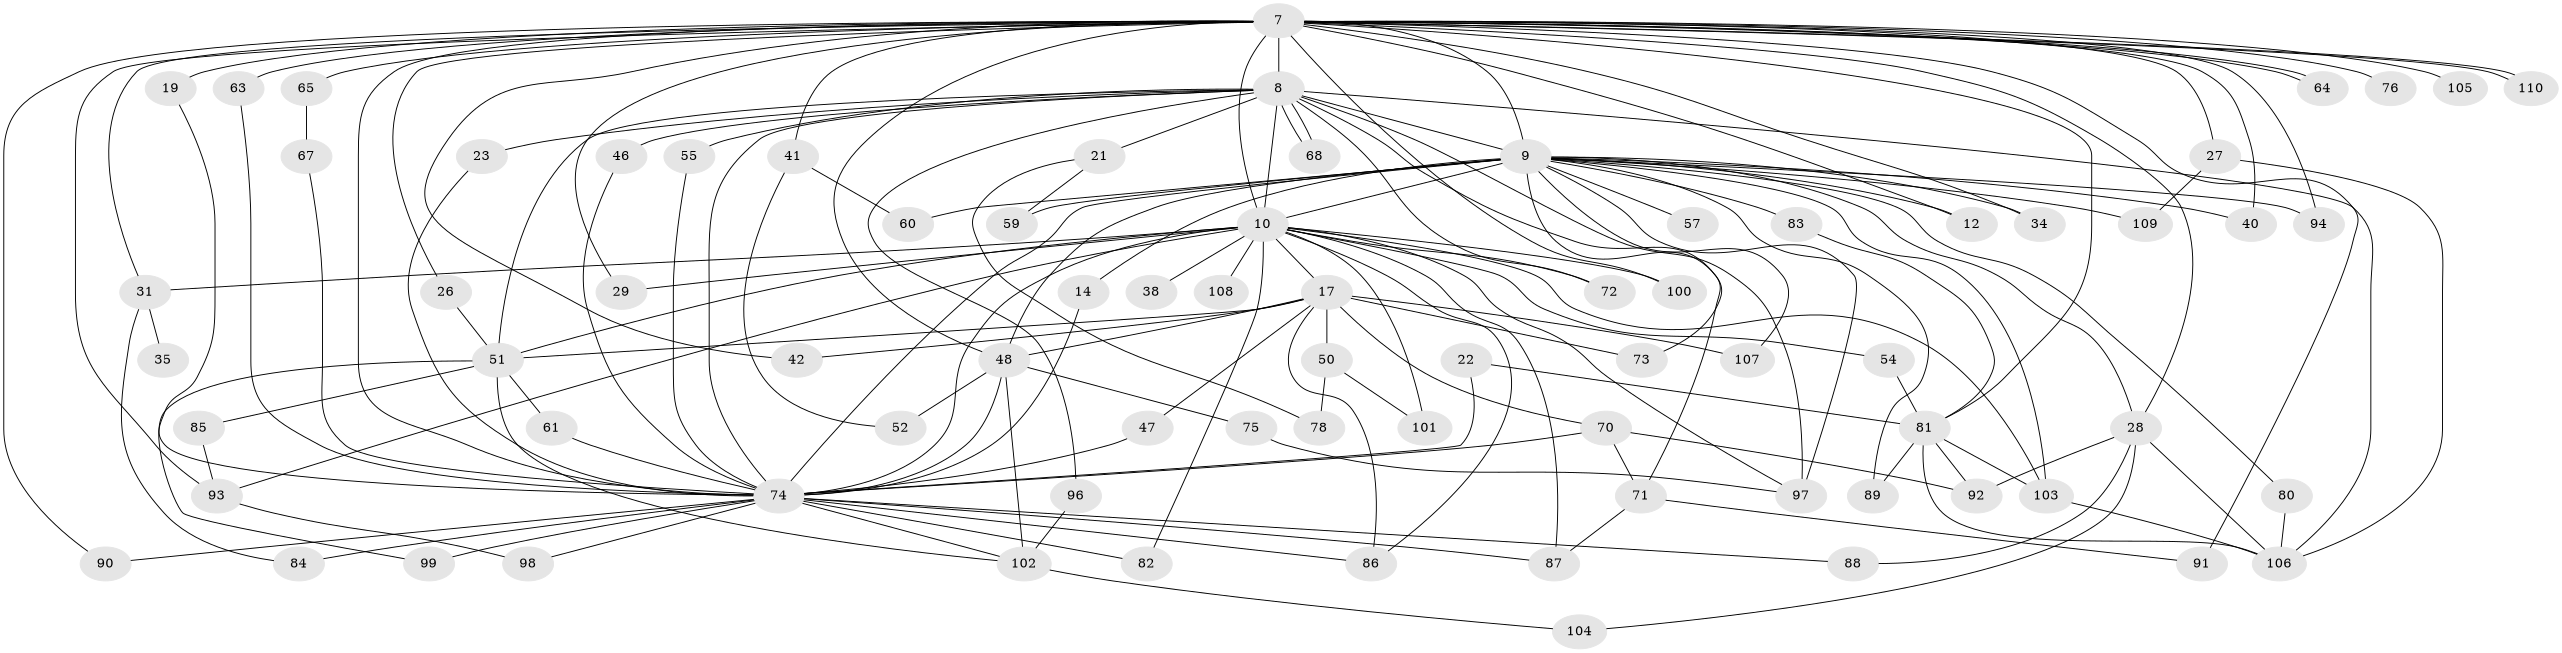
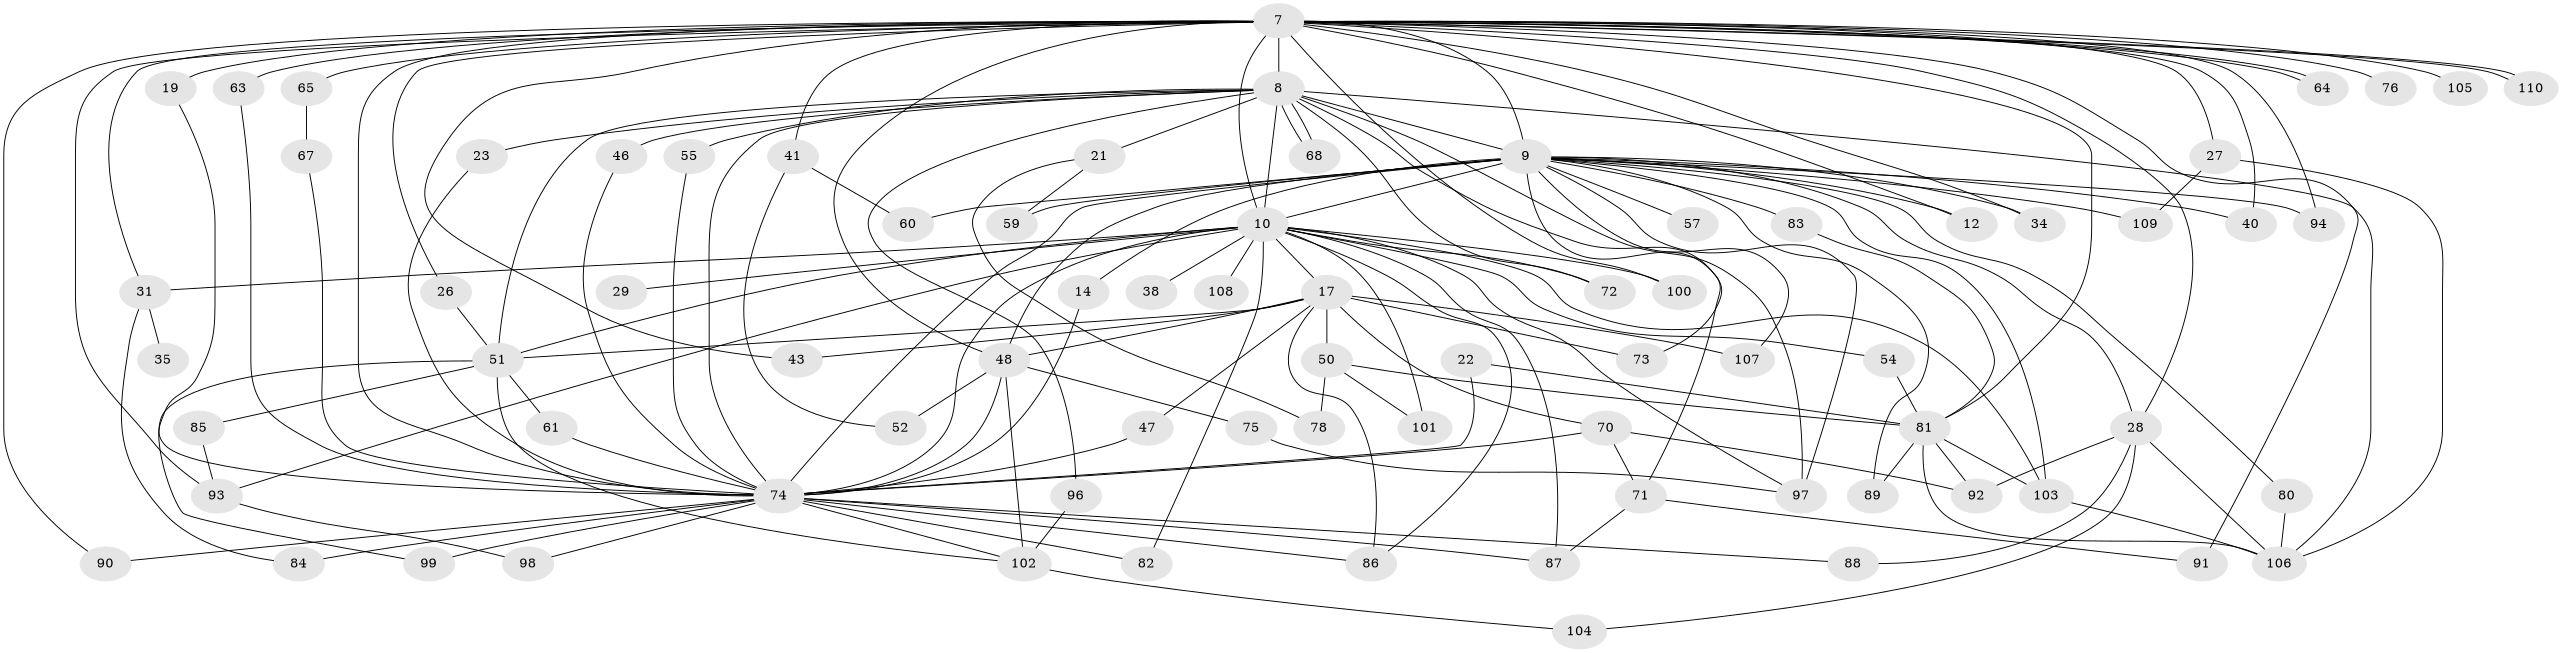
edge "7" -- "29": removed
node "42": label "42" -> "43"
edge "50" -- "81": added
